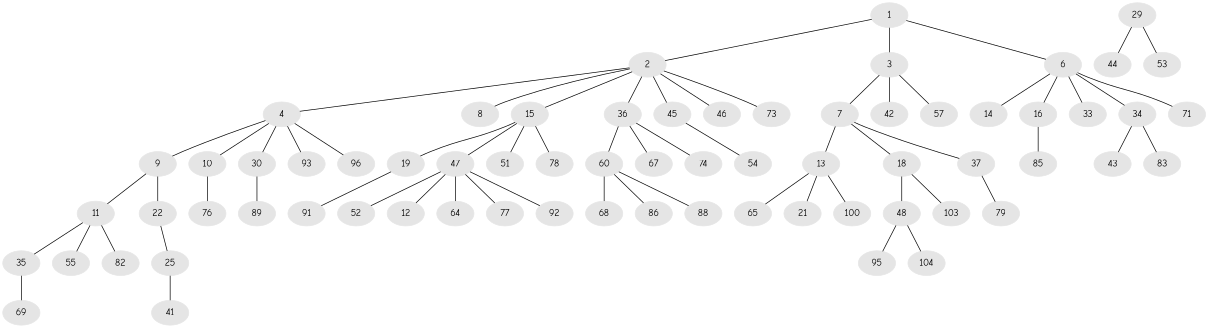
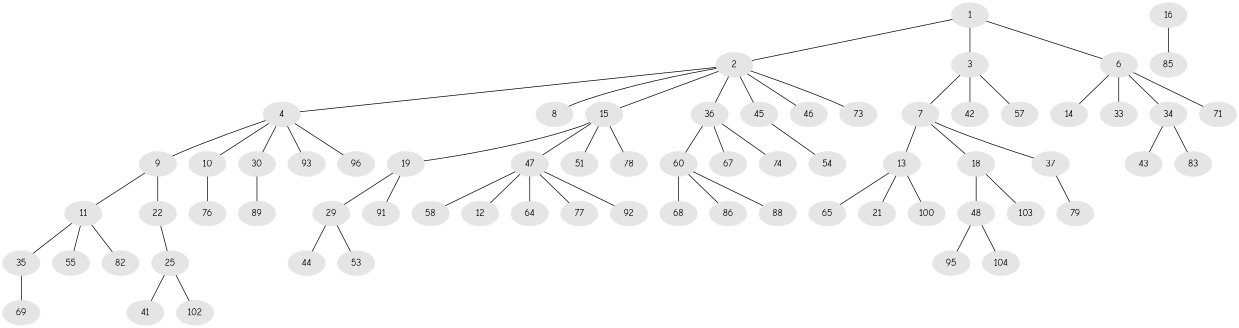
edge "6" -- "16": removed
edge "19" -- "29": added
node "52": label "52" -> "58"
node "102": added
